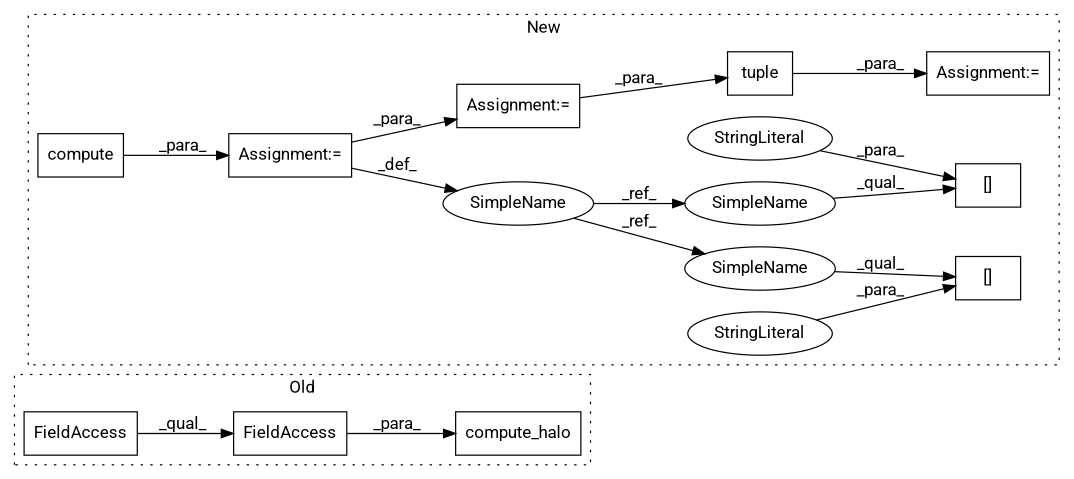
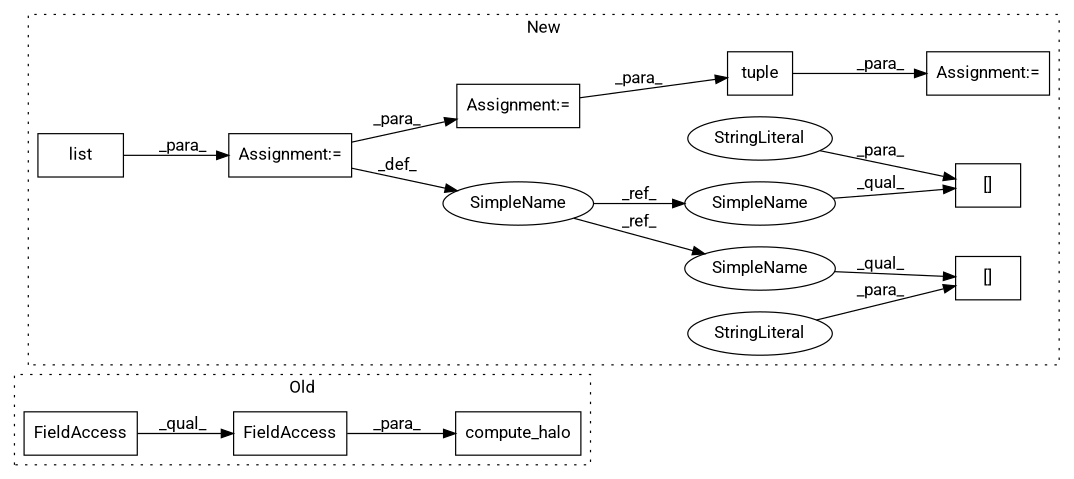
node "compute": label "compute" -> "list"
